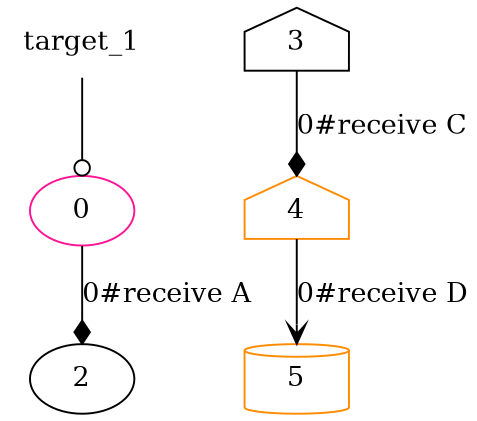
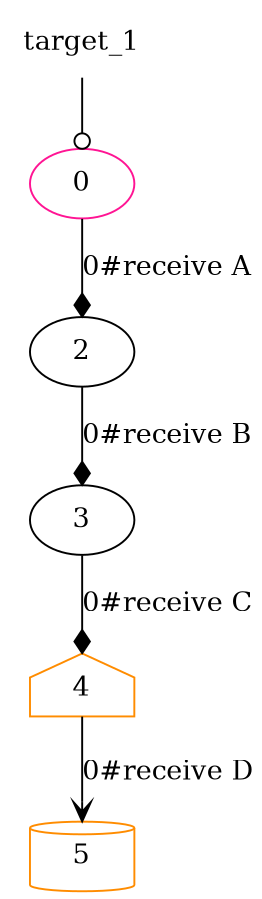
node "3": shape house -> ellipse
edge "2" -> "3": added, label "0#receive B"
